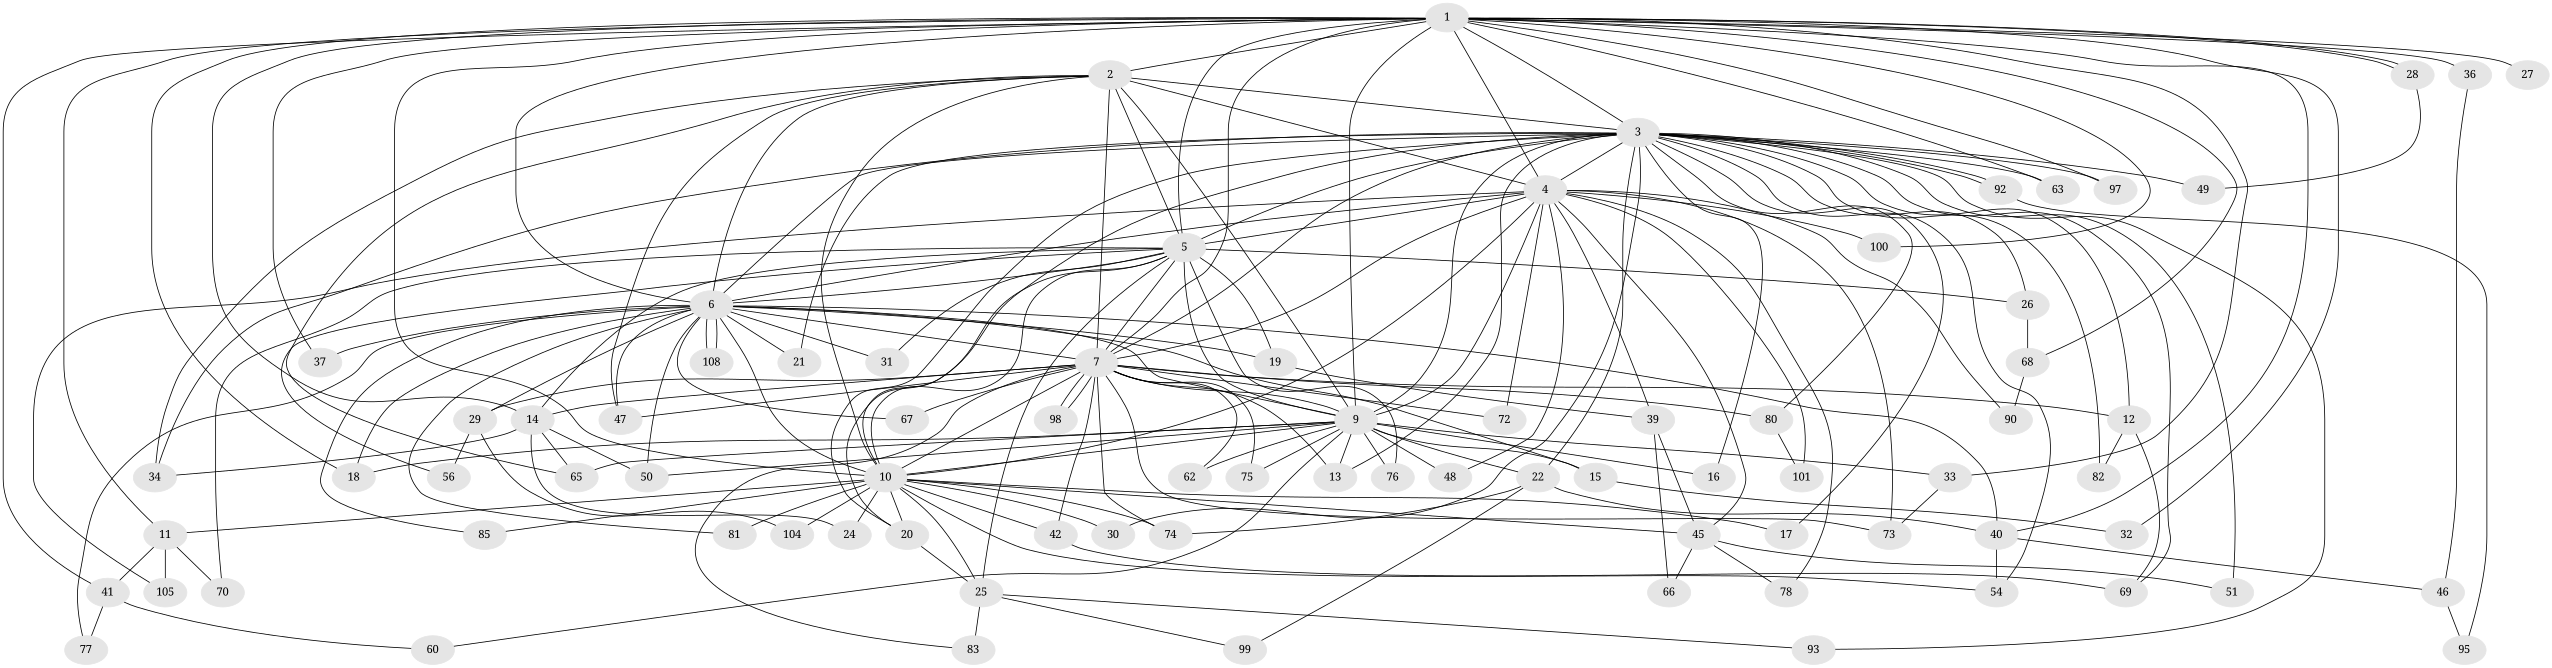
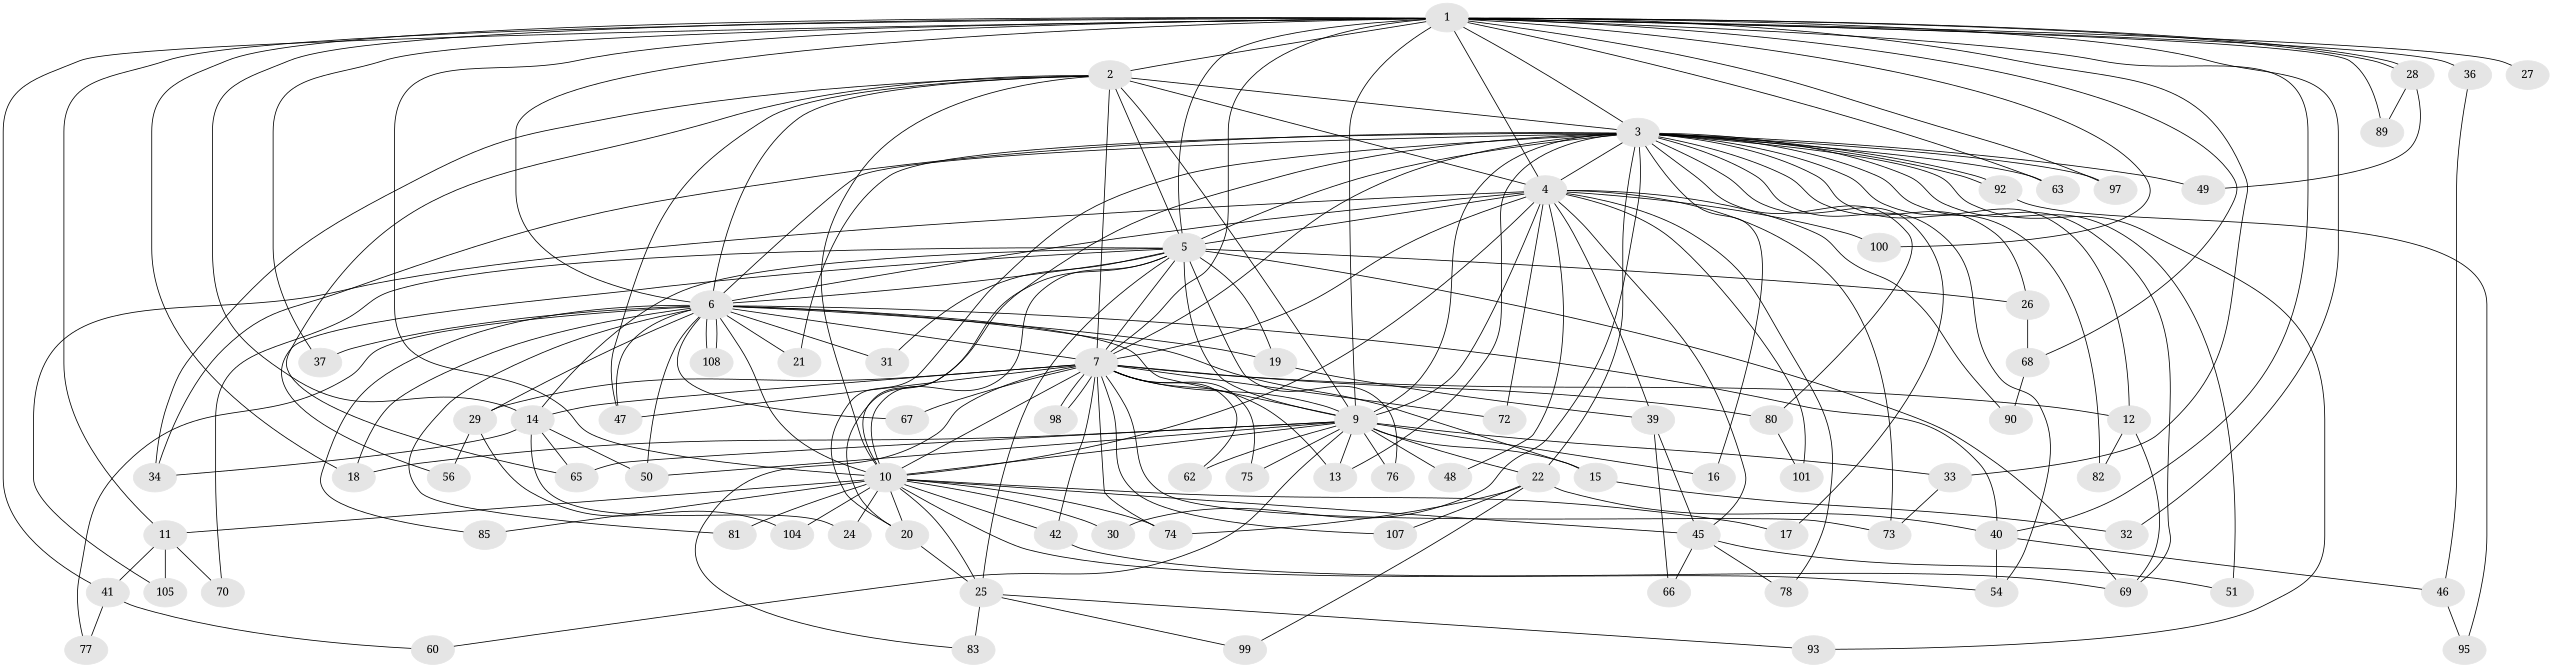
node "89": added
edge "5" -- "69": added
node "107": added
